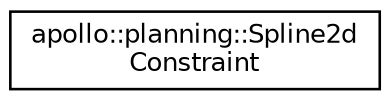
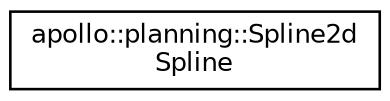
node "apollo::planning::Spline2d Constraint": label "apollo::planning::Spline2d Constraint" -> "apollo::planning::Spline2d Spline"
